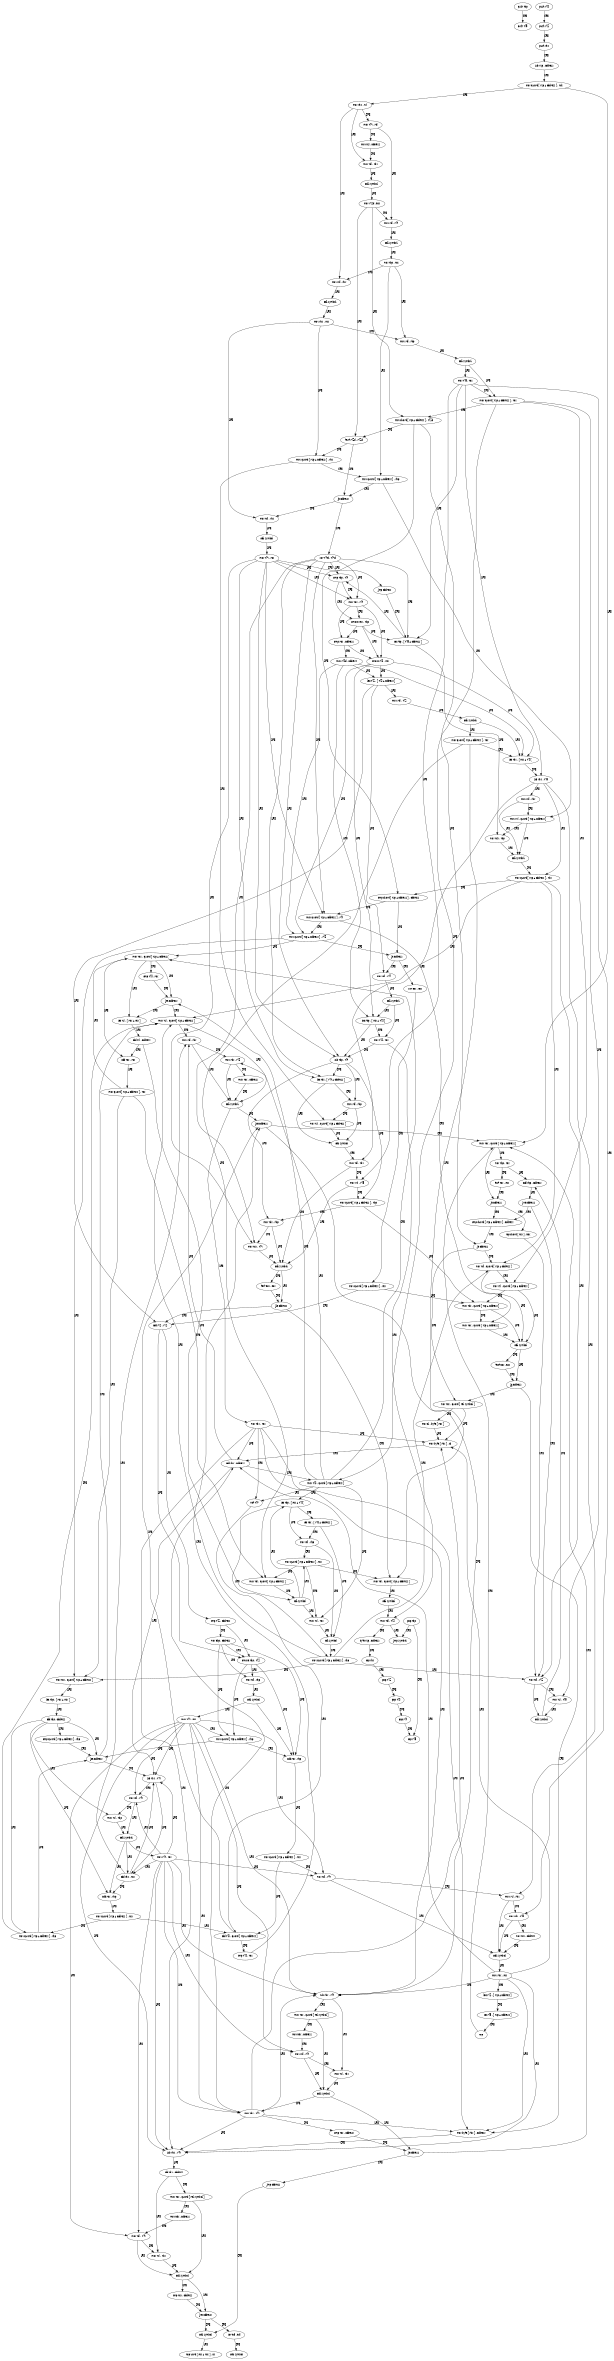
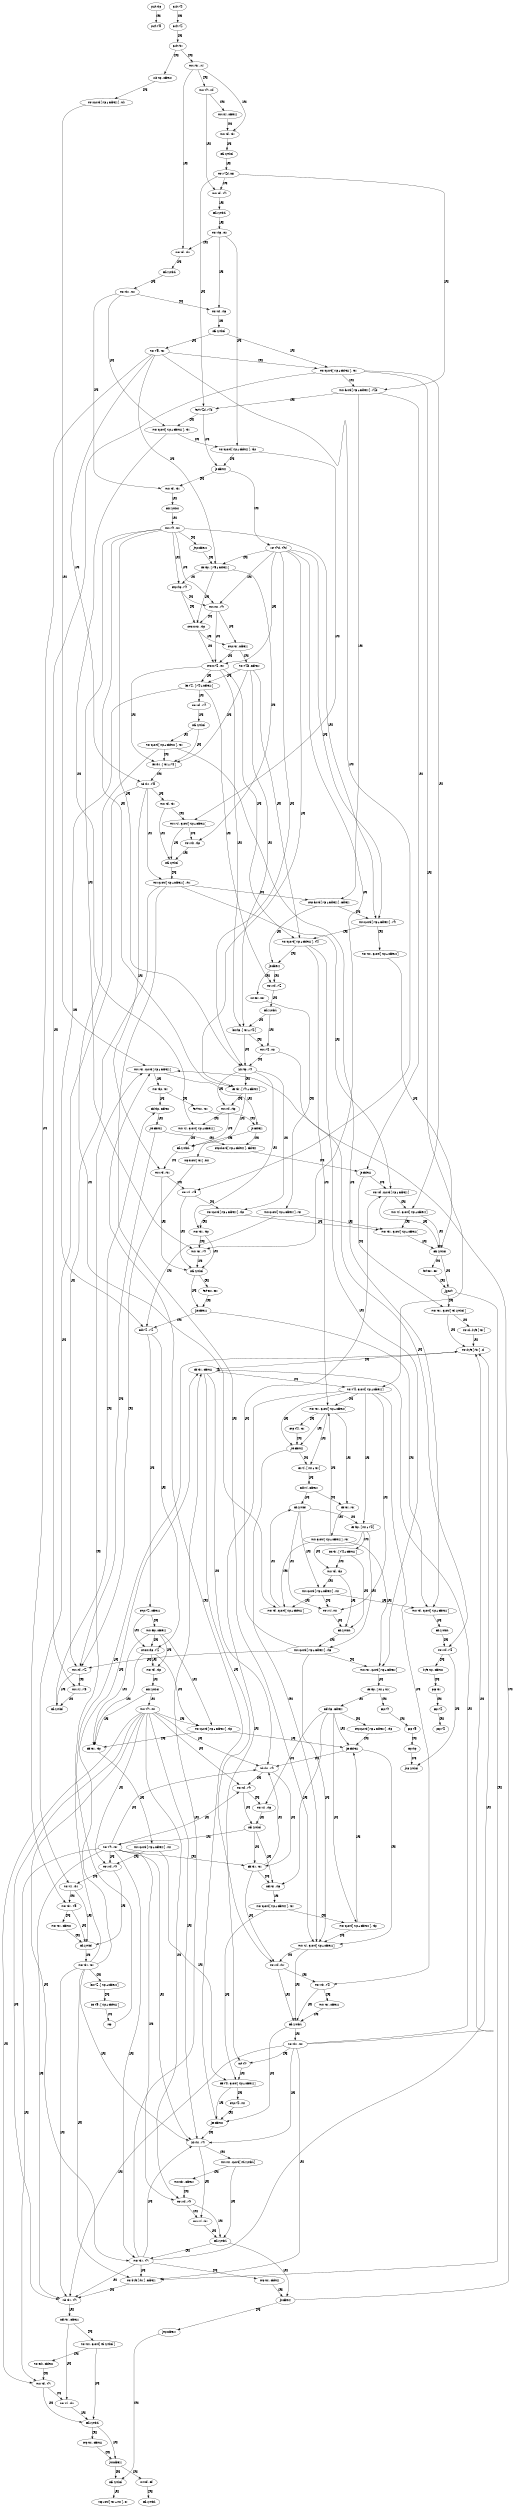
edge "mov qword [ rsp + address ] , rdx" -> "mov rbx , rsi": now "push rbx" -> "mov rbx , rsi"
node "test r12d , r12d": label "test r12d , r12d" -> "test r12d , r11d"
edge "xor r14d , r14d" -> "cmp rbp , r14": now "xor r14d , r14d" -> "cmova r13 , rax"
edge "cmova rax , rbp" -> "lea rbp , [ r15 + address ]": reversed
edge "mov rdx , qword [ rsp + address ]" -> "mov rcx , qword [ rsp + address ]": removed, label "CFG"
node "jg address": label "jg address" -> "jg push"
edge "pop rbp" -> "pop r15": reversed
edge "pop r13" -> "pop r14": now "lea rbp , [ rax + rax ]" -> "pop r14"
